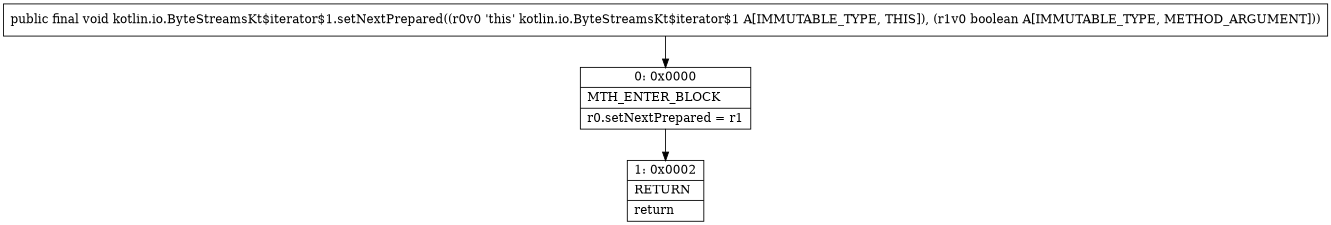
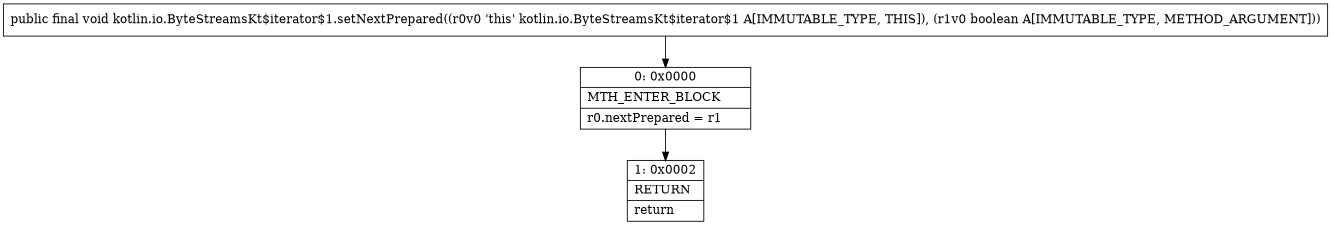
node "0: 0x0000": text "r0.setNextPrepared = r1" -> "r0.nextPrepared = r1"
